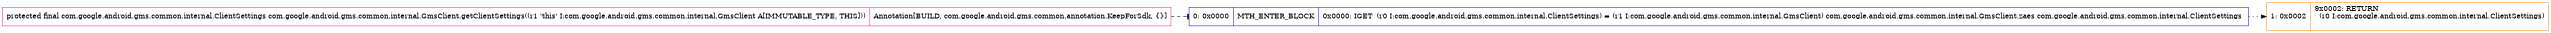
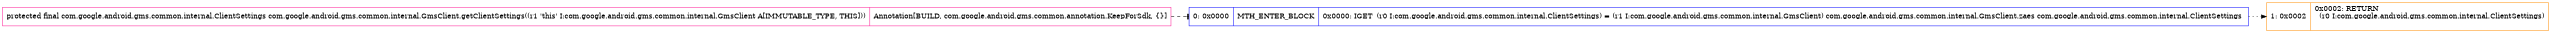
node "1: 0x0002": text "9x0002: RETURN" -> "0x0002: RETURN"
